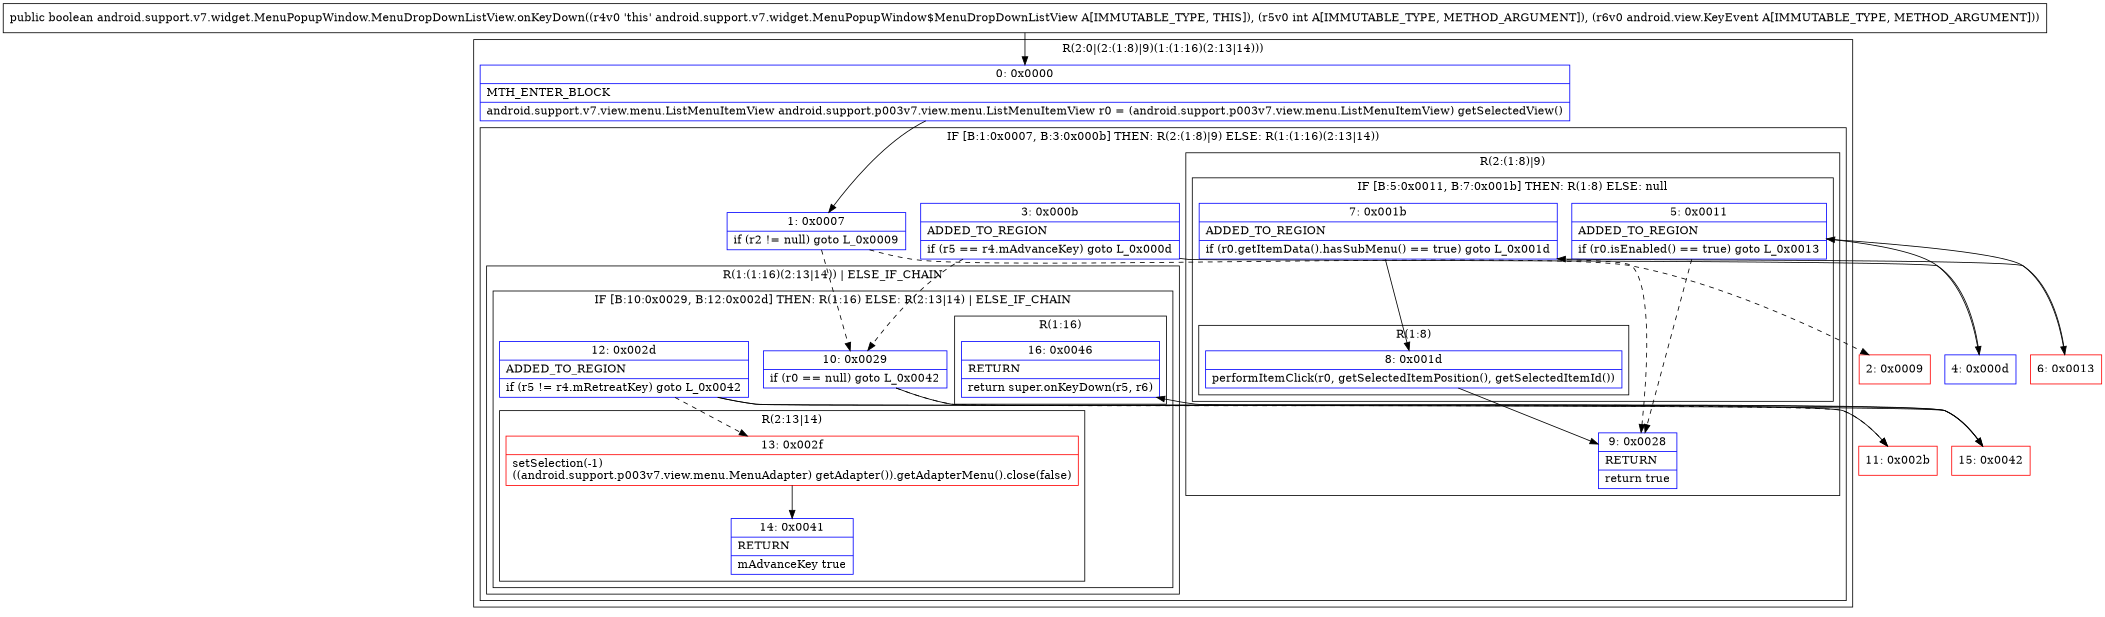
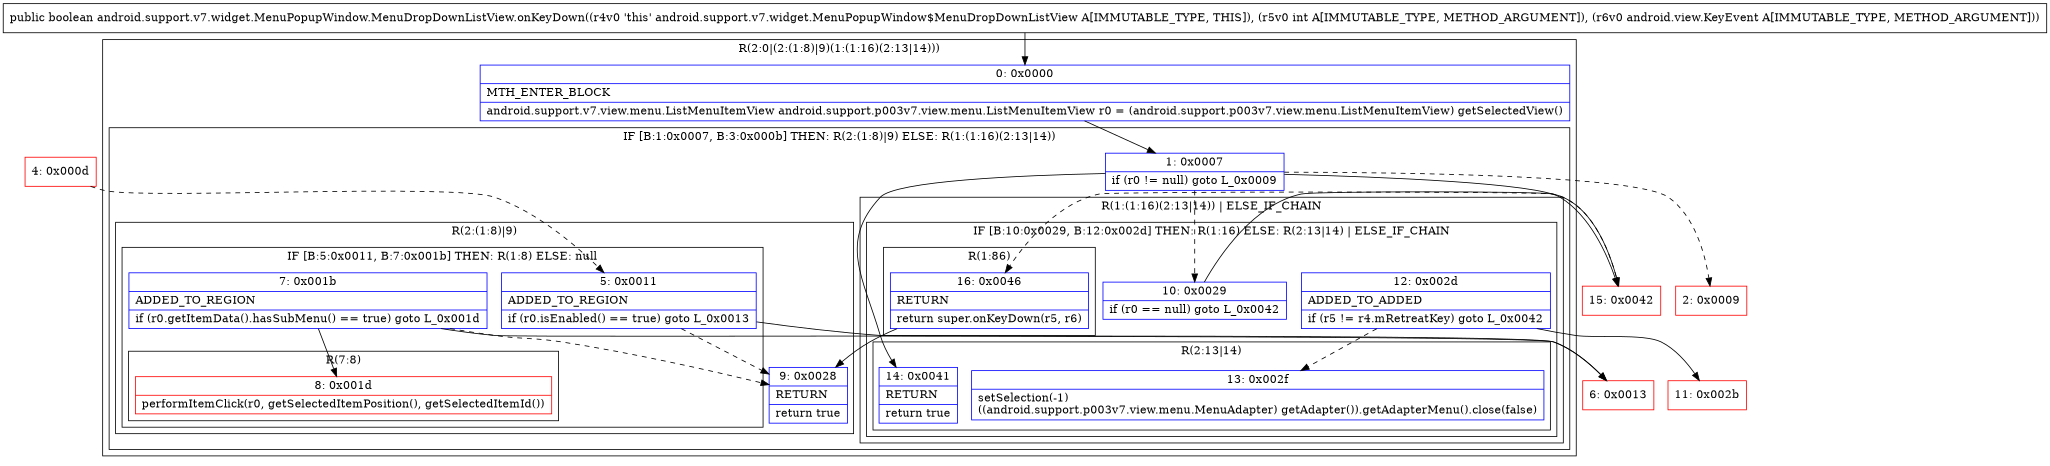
node "3: 0x000b": removed
node "1: 0x0007": text "if (r2 != null) goto L_0x0009" -> "if (r0 != null) goto L_0x0009"
edge "4: 0x000d" -> "5: 0x0011": style solid -> dashed
edge "6: 0x0013" -> "7: 0x001b": reversed
cluster "R(1:16)": label "R(1:16)" -> "R(1:86)"
cluster "R(1:8)": label "R(1:8)" -> "R(7:8)"
node "12: 0x002d": text "ADDED_TO_REGION" -> "ADDED_TO_ADDED"
node "8: 0x001d": color blue -> red
node "4: 0x000d": color blue -> red
edge "15: 0x0042" -> "16: 0x0046": style solid -> dashed
edge "12: 0x002d" -> "15: 0x0042": now "1: 0x0007" -> "15: 0x0042"
edge "10: 0x0029" -> "11: 0x002b": removed
edge "8: 0x001d" -> "9: 0x0028": now "16: 0x0046" -> "9: 0x0028"
node "13: 0x002f": color red -> blue
edge "13: 0x002f" -> "14: 0x0041": now "1: 0x0007" -> "14: 0x0041"
node "14: 0x0041": text "mAdvanceKey true" -> "return true"
